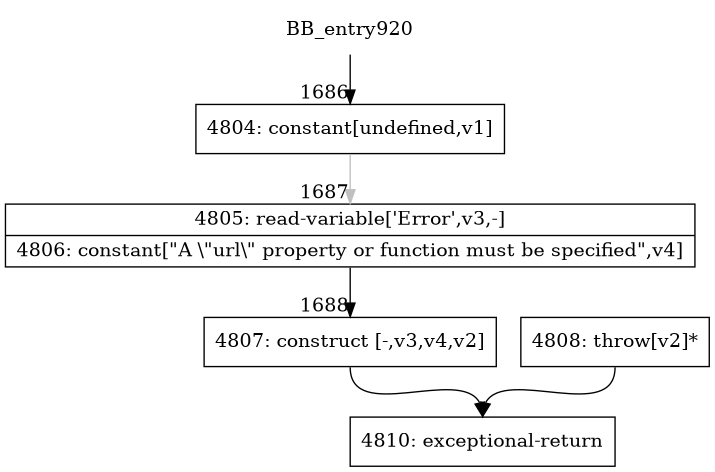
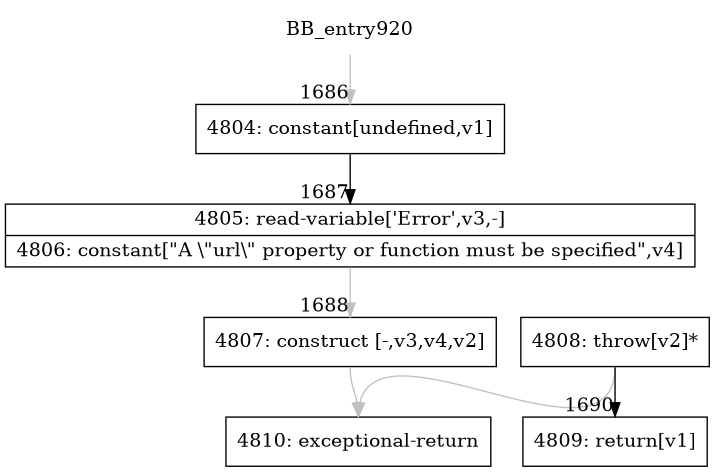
edge "BB_entry920" -> "4804: constant[undefined,v1]": color black -> gray
edge "4804: constant[undefined,v1]" -> "4805: read-variable['Error',v3,-]": color gray -> black
edge "4805: read-variable['Error',v3,-]" -> "4807: construct [-,v3,v4,v2]": color black -> gray
edge "4807: construct [-,v3,v4,v2]" -> "4810: exceptional-return": color black -> gray
edge "4808: throw[v2]*" -> "4810: exceptional-return": color black -> gray
node "4809: return[v1]": added
